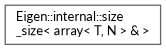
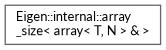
node "Eigen::internal::size _size< array< T, N > & >": label "Eigen::internal::size _size< array< T, N > & >" -> "Eigen::internal::array _size< array< T, N > & >"
